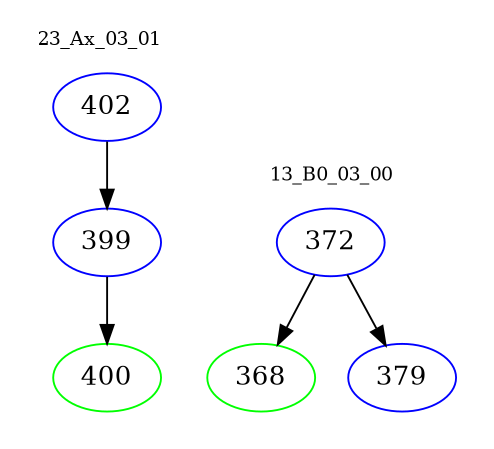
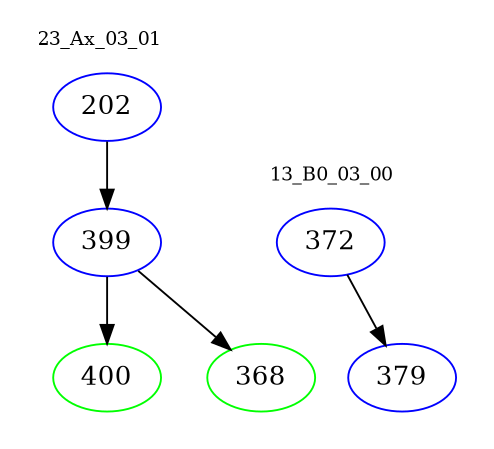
node "402": label "402" -> "202"
edge "372" -> "368": now "399" -> "368"
